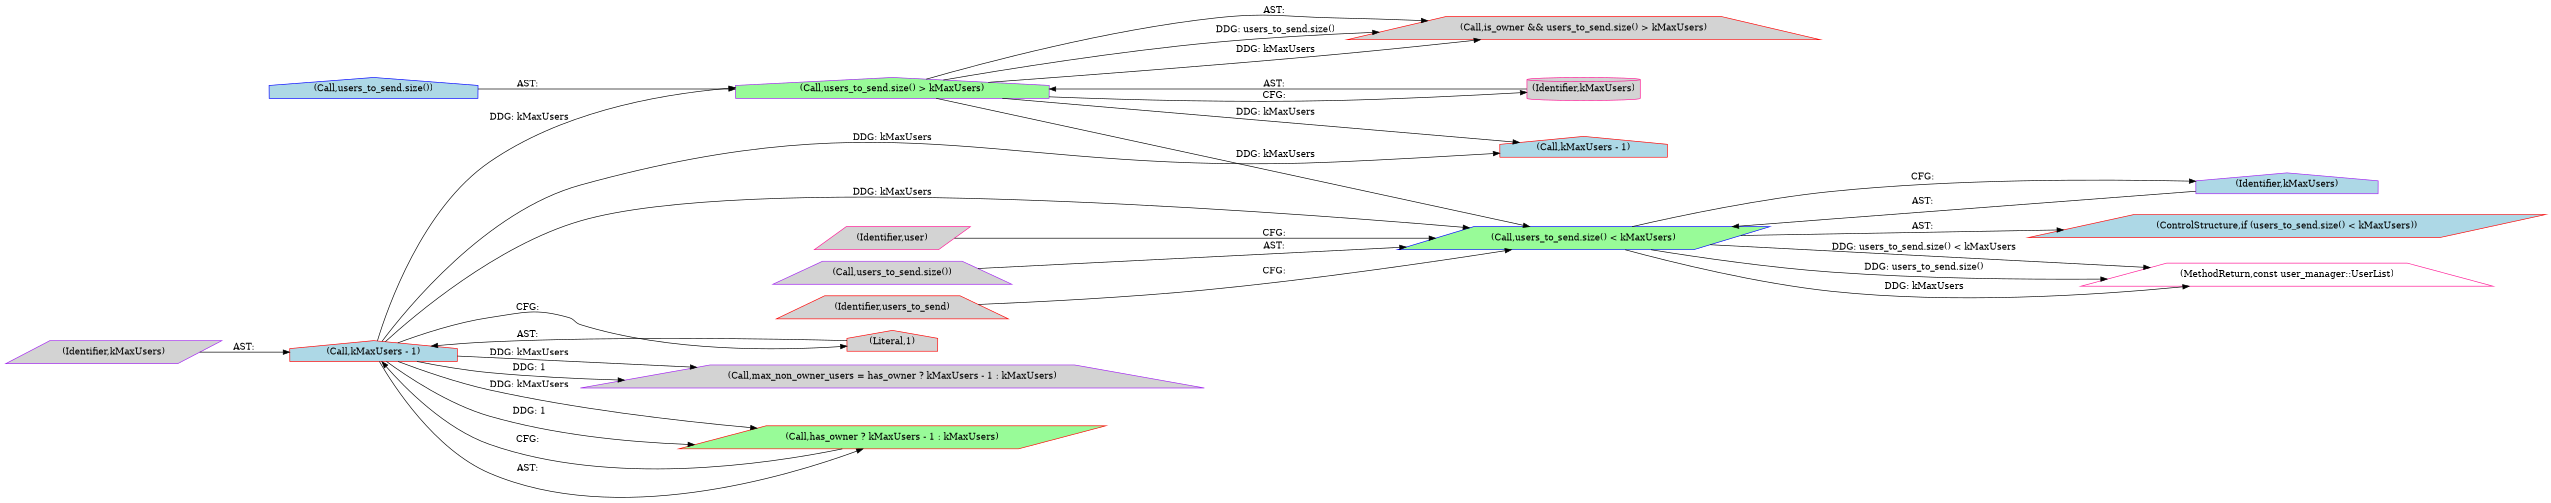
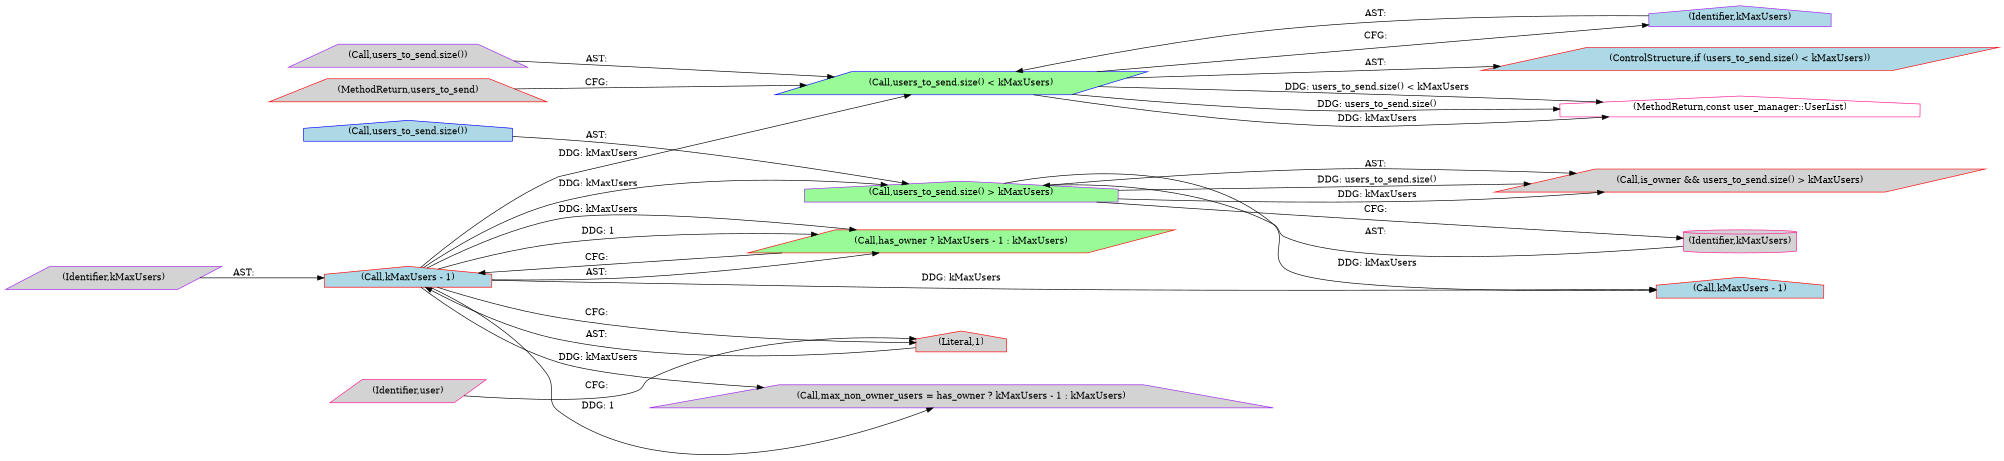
node "(Call,is_owner && users_to_send.size() > kMaxUsers)": shape trapezium -> parallelogram
edge "(Call,users_to_send.size() > kMaxUsers)" -> "(Call,users_to_send.size() < kMaxUsers)": removed, label "DDG: kMaxUsers"
edge "(Identifier,user)" -> "(Call,users_to_send.size() < kMaxUsers)": now "(Identifier,user)" -> "(Literal,1)"
node "(MethodReturn,const user_manager::UserList)": shape trapezium -> house
node "(Identifier,users_to_send)": label "(Identifier,users_to_send)" -> "(MethodReturn,users_to_send)"
